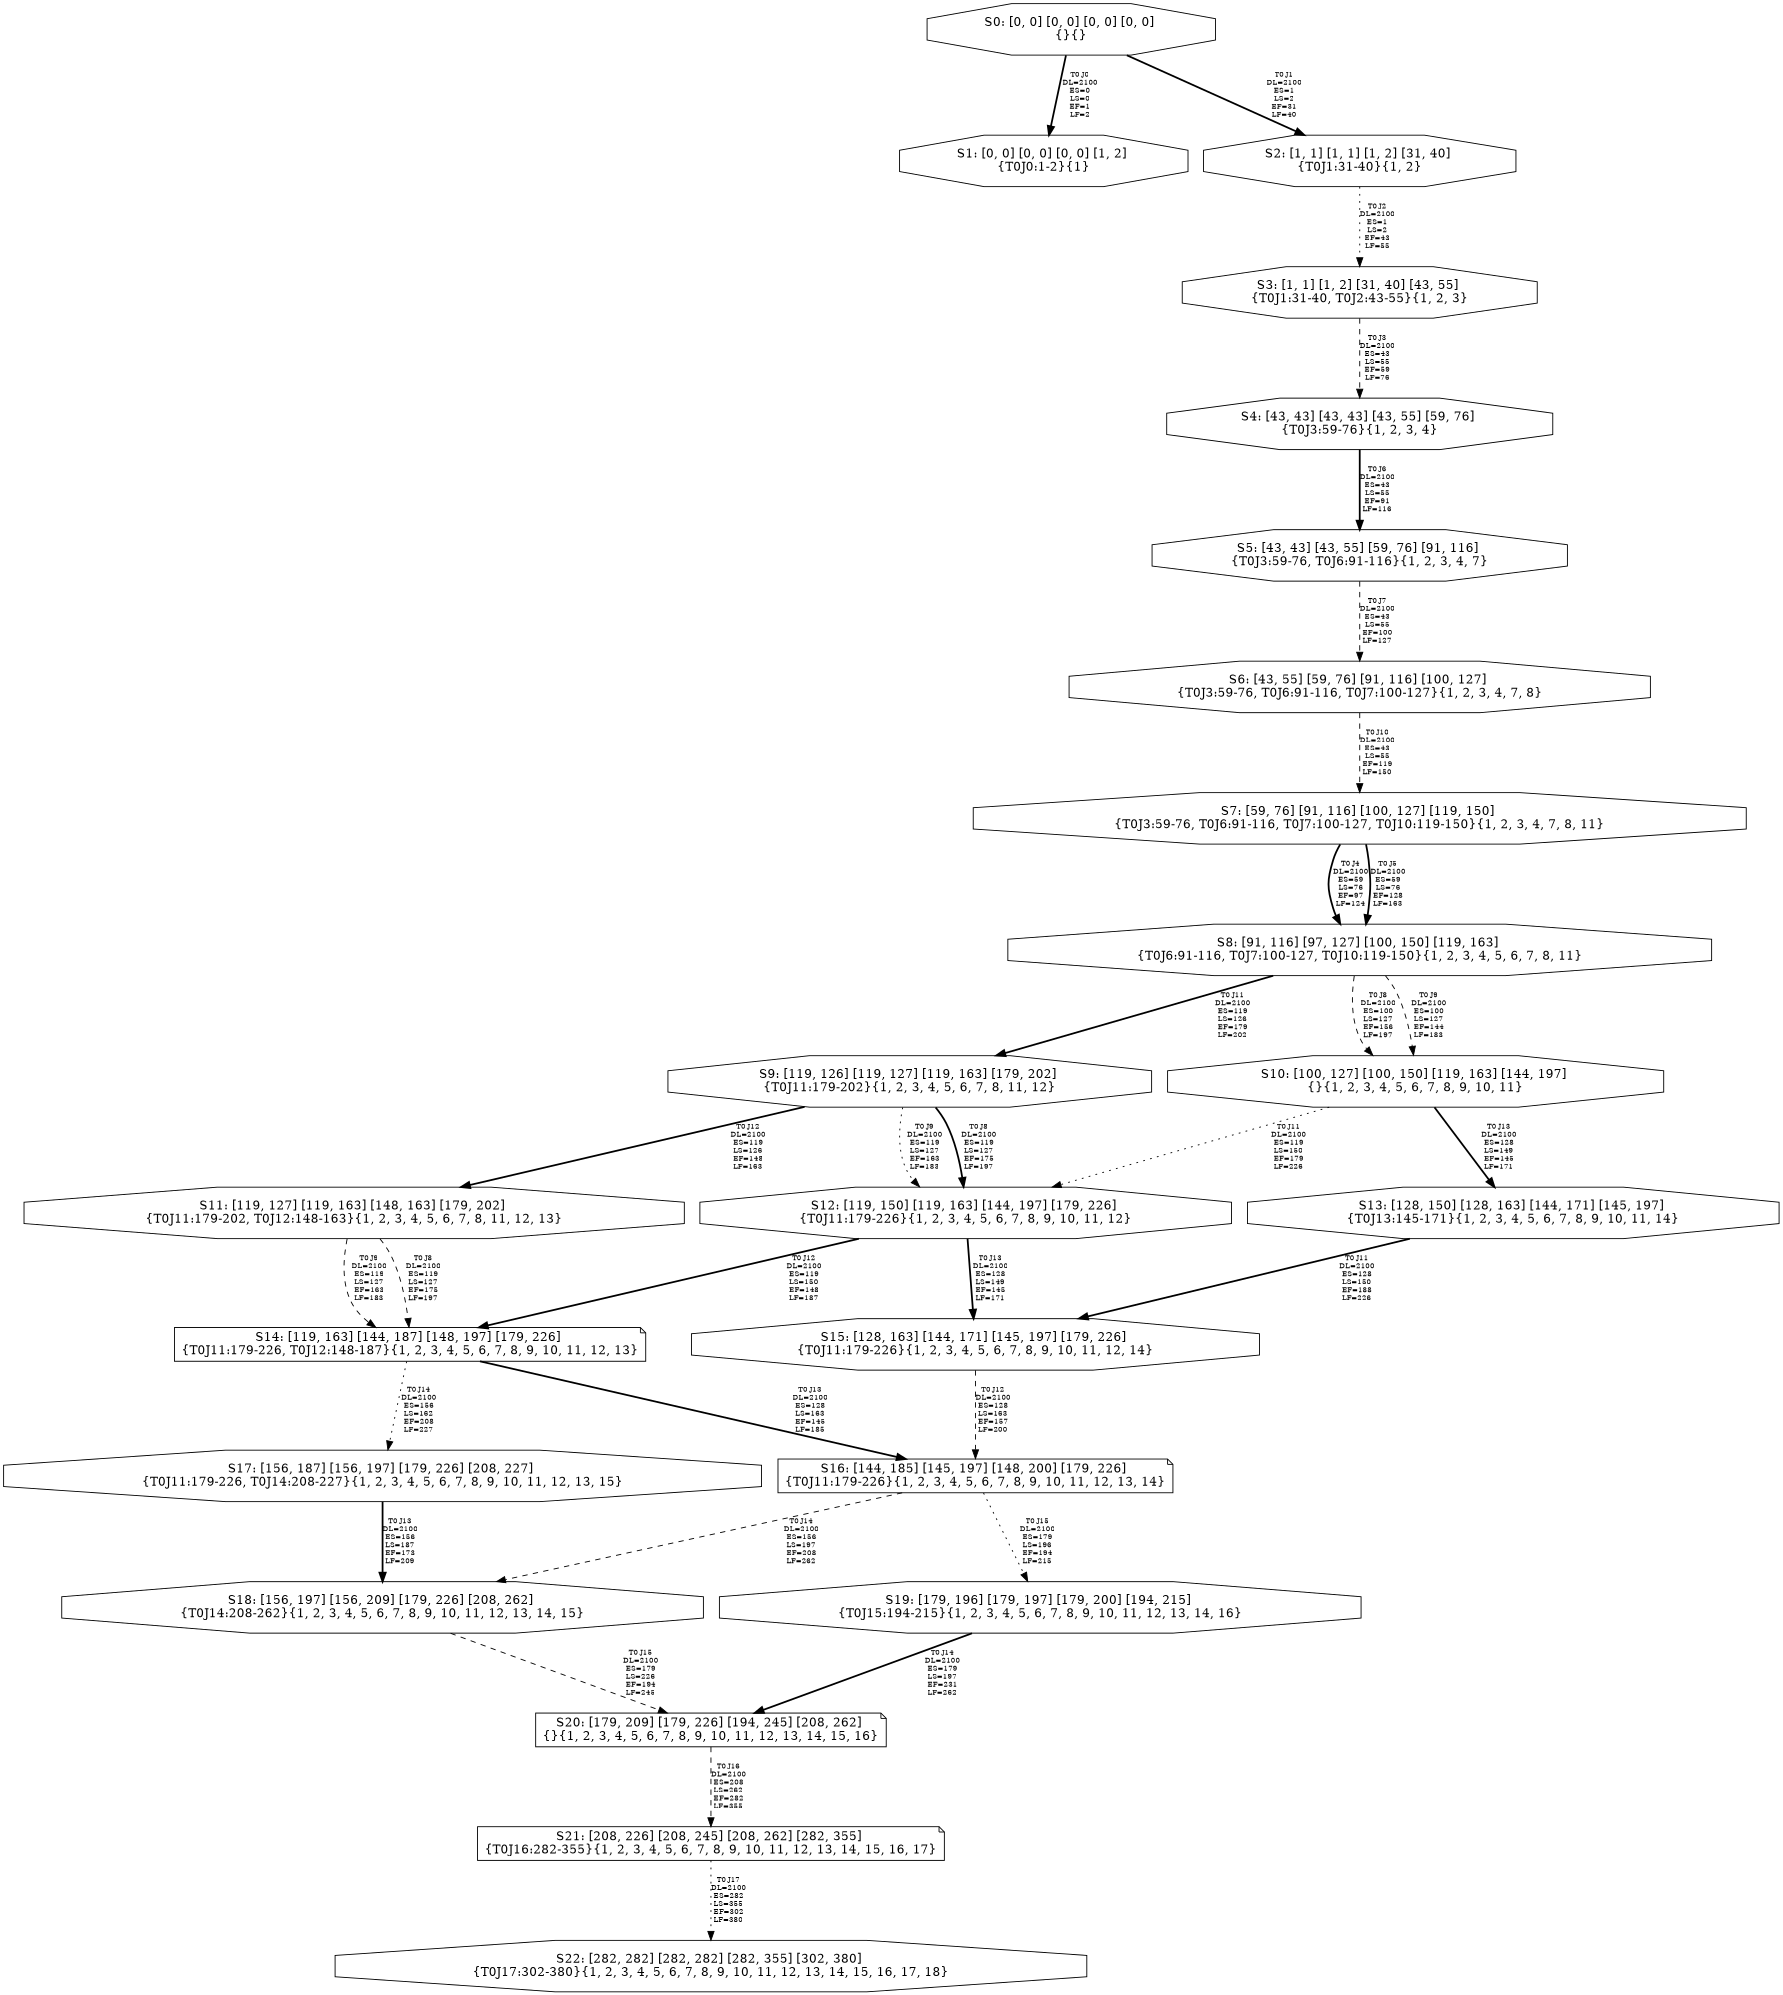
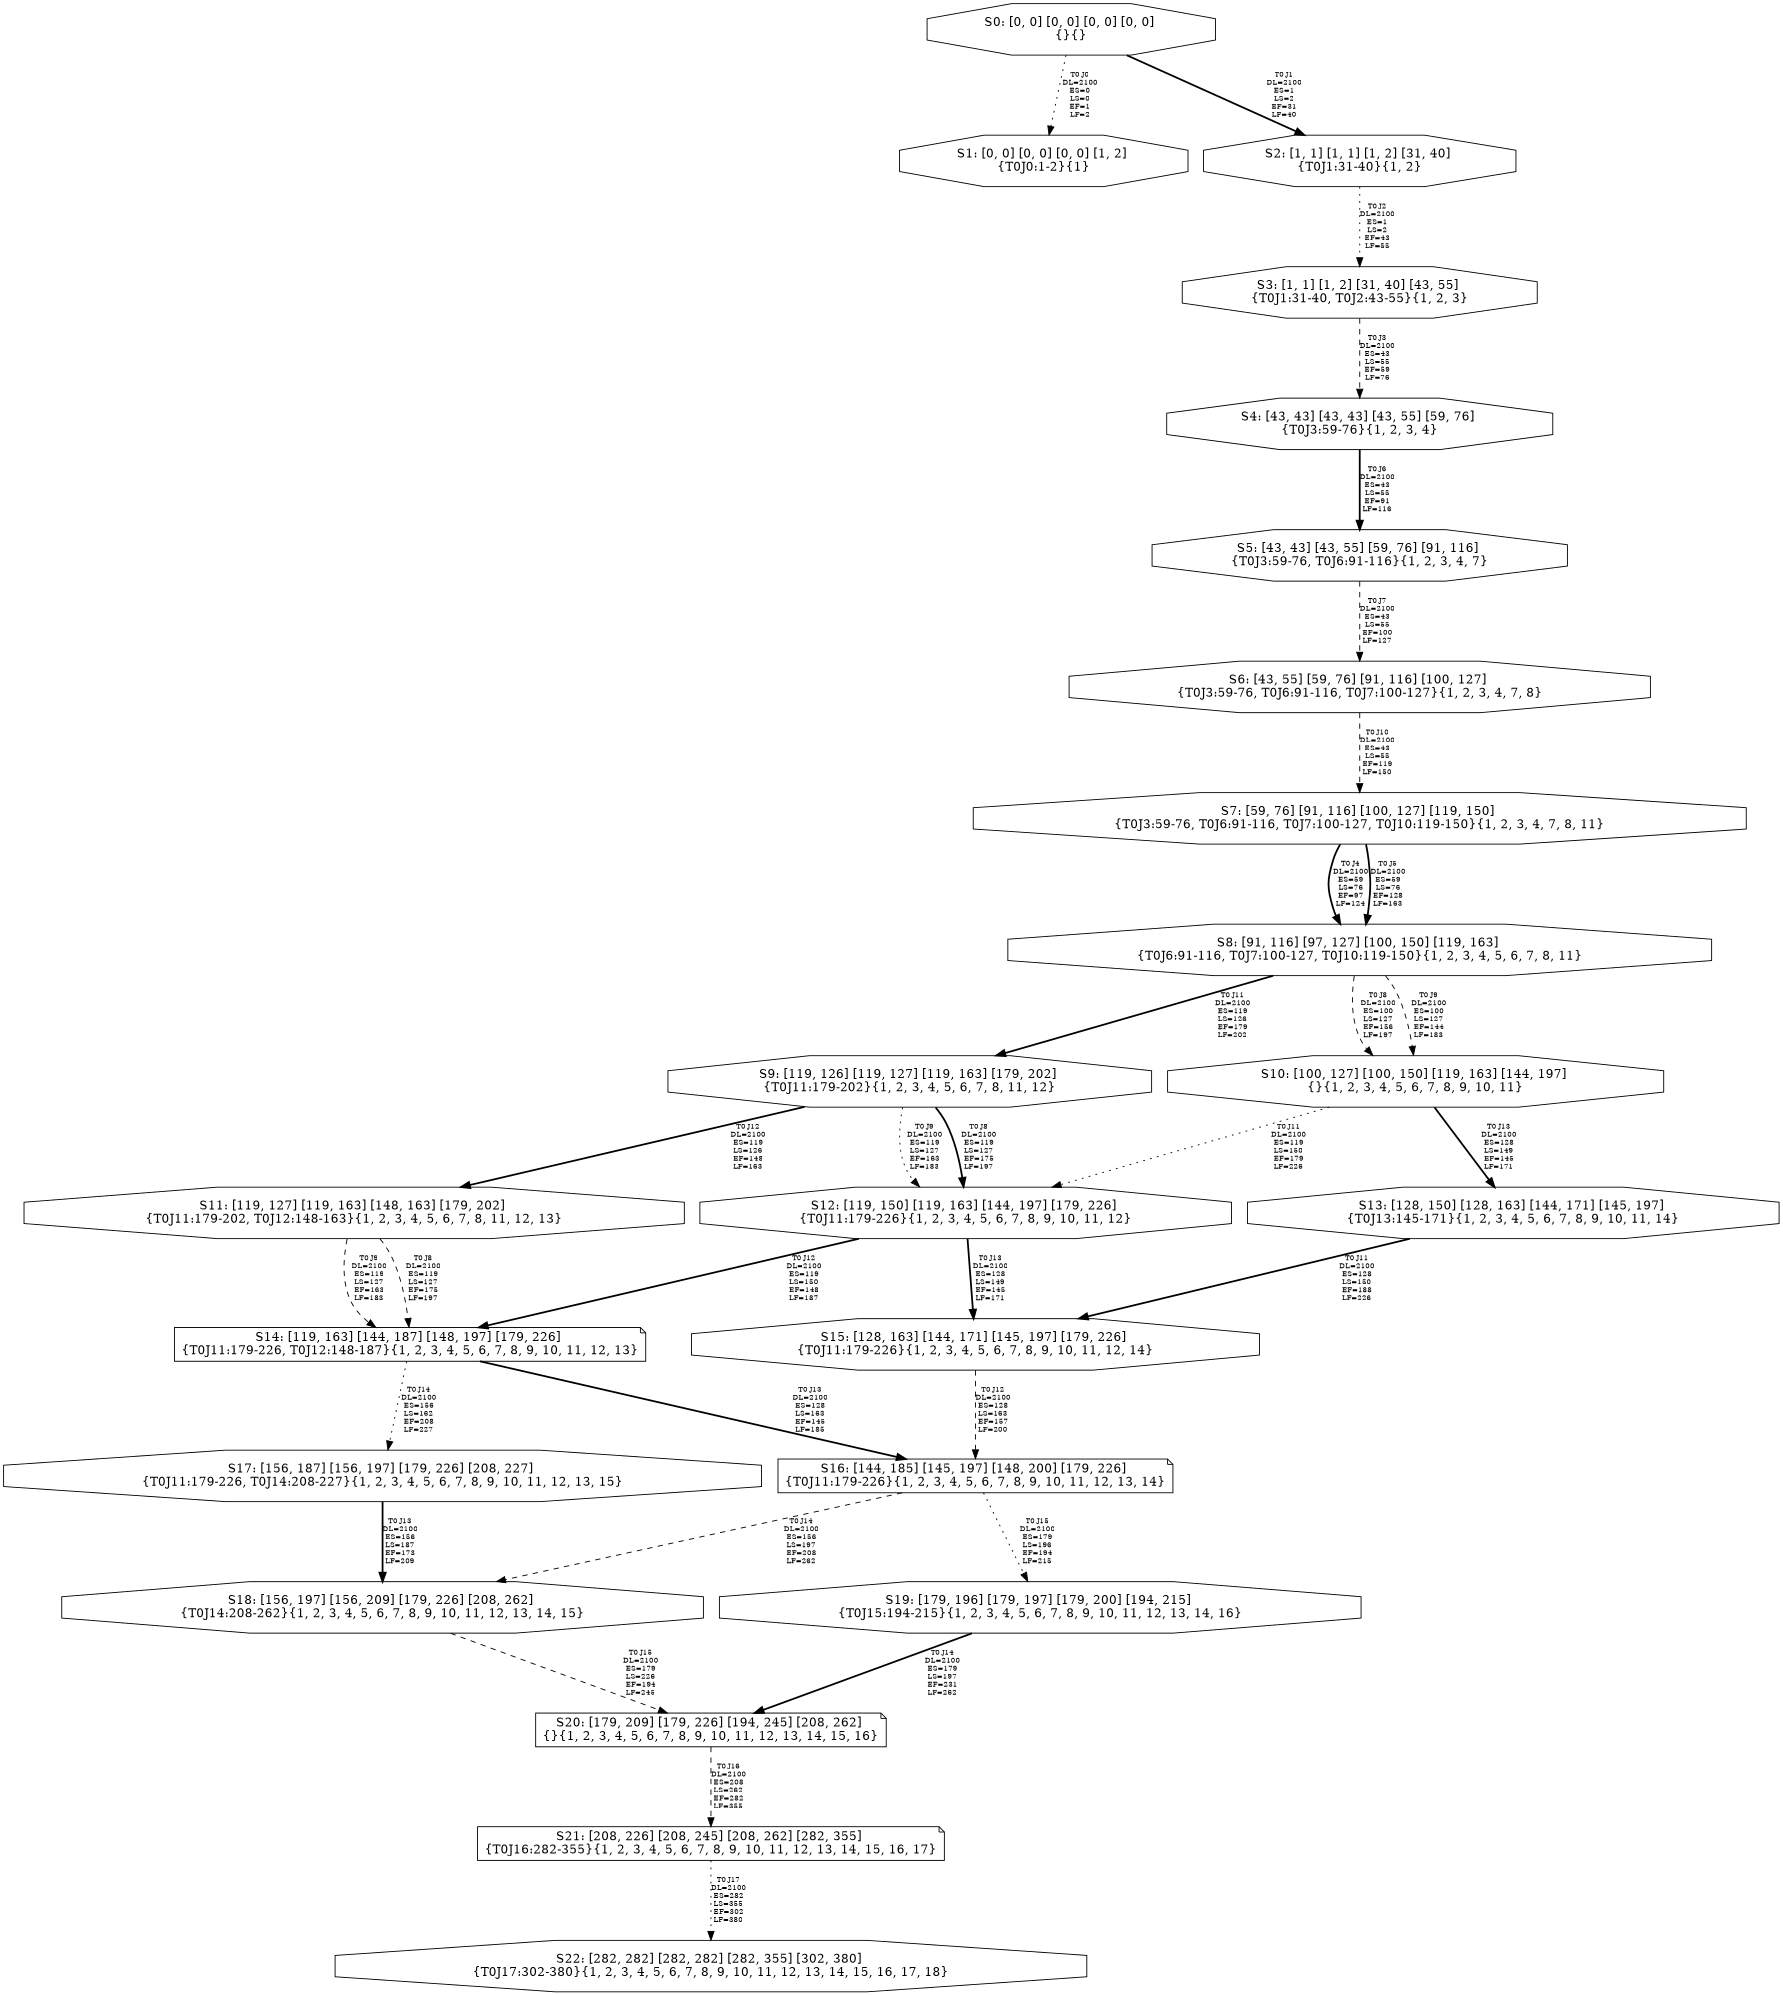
edge "S0: [0, 0] [0, 0] [0, 0] [0, 0] {}{}" -> "S1: [0, 0] [0, 0] [0, 0] [1, 2] {T0J0:1-2}{1}": style bold -> dotted
